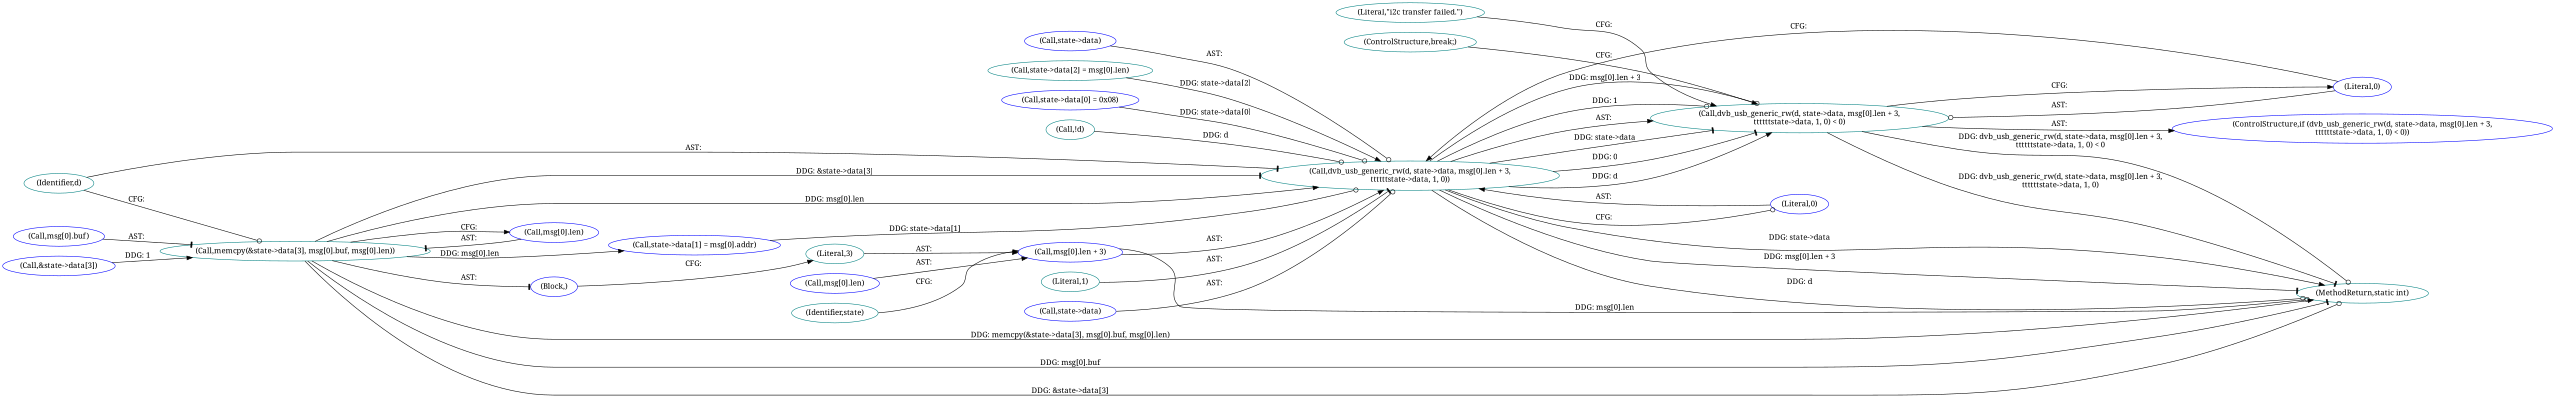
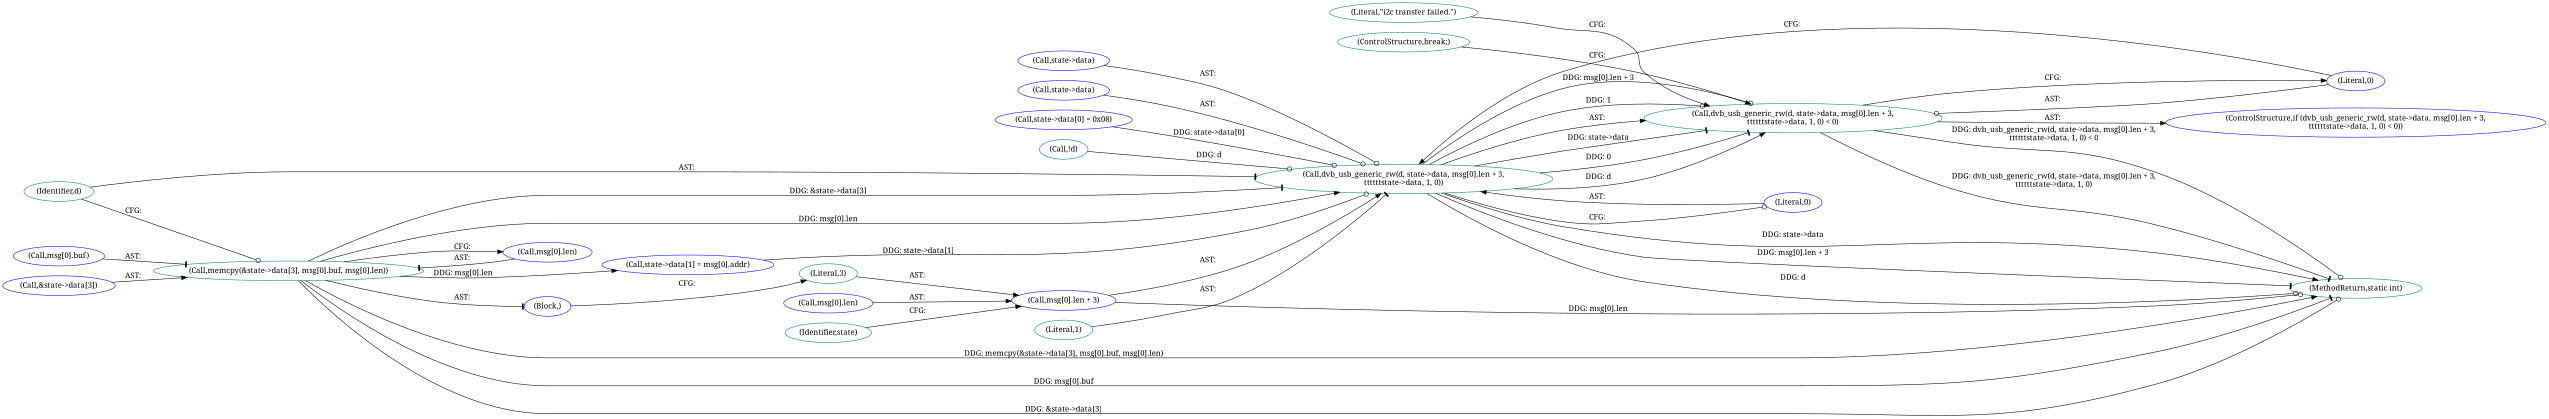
node "(Call,state->data[2] = msg[0].len)": removed
edge "(Call,&state->data[3])" -> "(Call,memcpy(&state->data[3], msg[0].buf, msg[0].len))": label "DDG: 1" -> "AST: "
